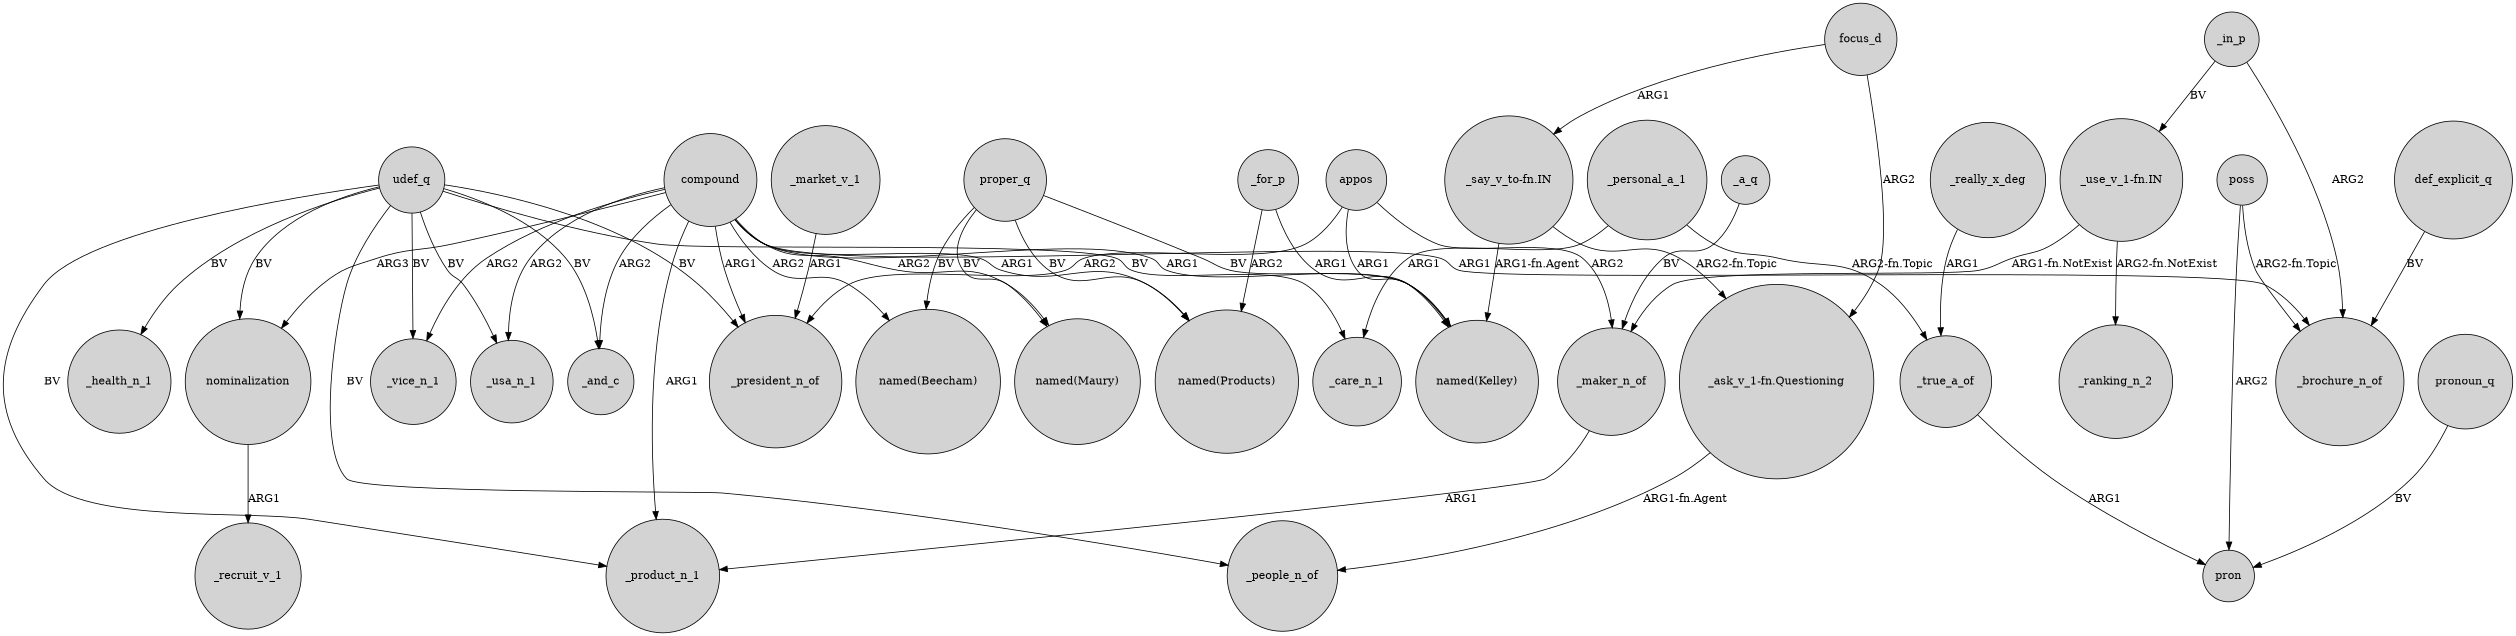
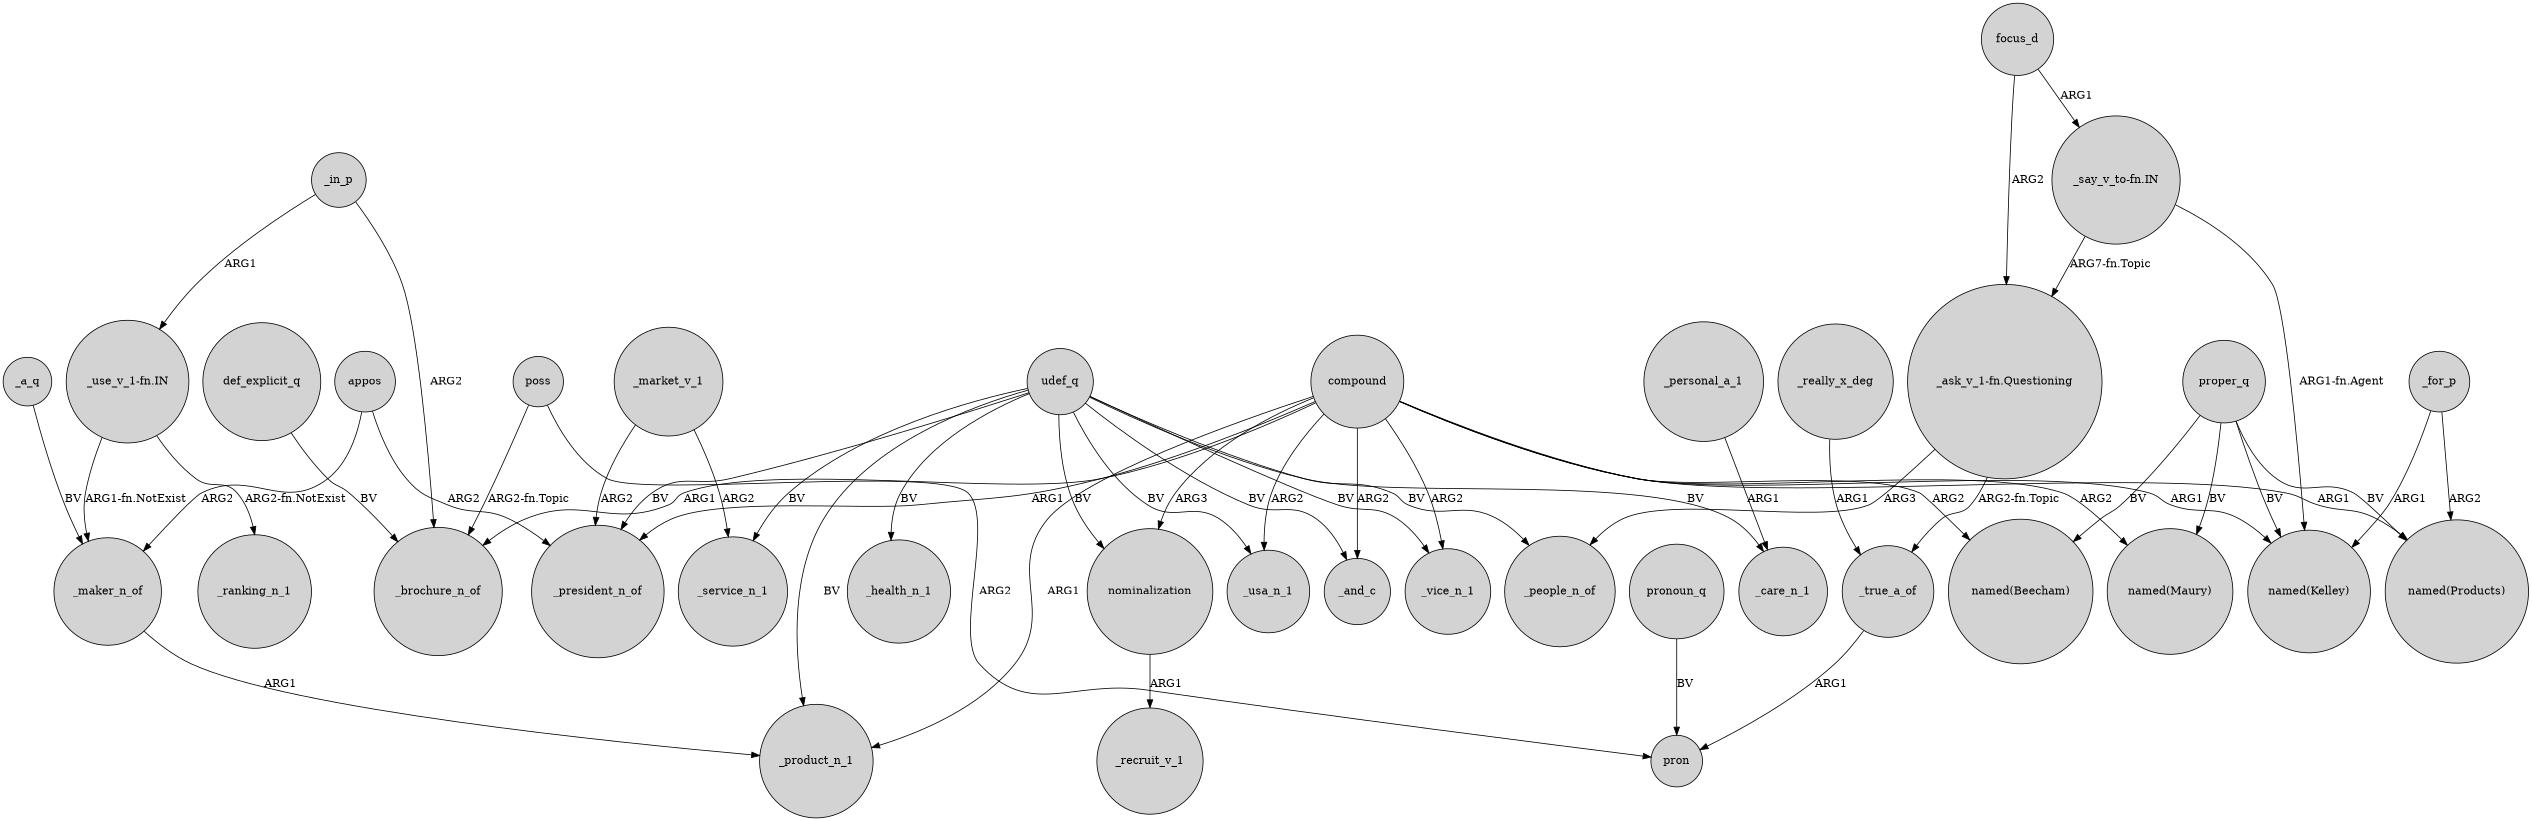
edge "_in_p" -> "_use_v_1-fn.IN": label "BV" -> "ARG1"
edge "_market_v_1" -> "_president_n_of": label "ARG1" -> "ARG2"
edge "_say_v_to-fn.IN" -> "_ask_v_1-fn.Questioning": label "ARG2-fn.Topic" -> "ARG7-fn.Topic"
edge "_personal_a_1" -> "_true_a_of": now "_ask_v_1-fn.Questioning" -> "_true_a_of"
edge "appos" -> "named(Kelley)": removed, label "ARG1"
node "_ranking_n_2": label "_ranking_n_2" -> "_ranking_n_1"
edge "_ask_v_1-fn.Questioning" -> "_people_n_of": label "ARG1-fn.Agent" -> "ARG3"
node "_service_n_1": added
